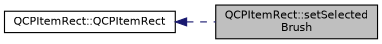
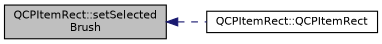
edge "QCPItemRect::setSelected Brush" -> "QCPItemRect::QCPItemRect": reversed
